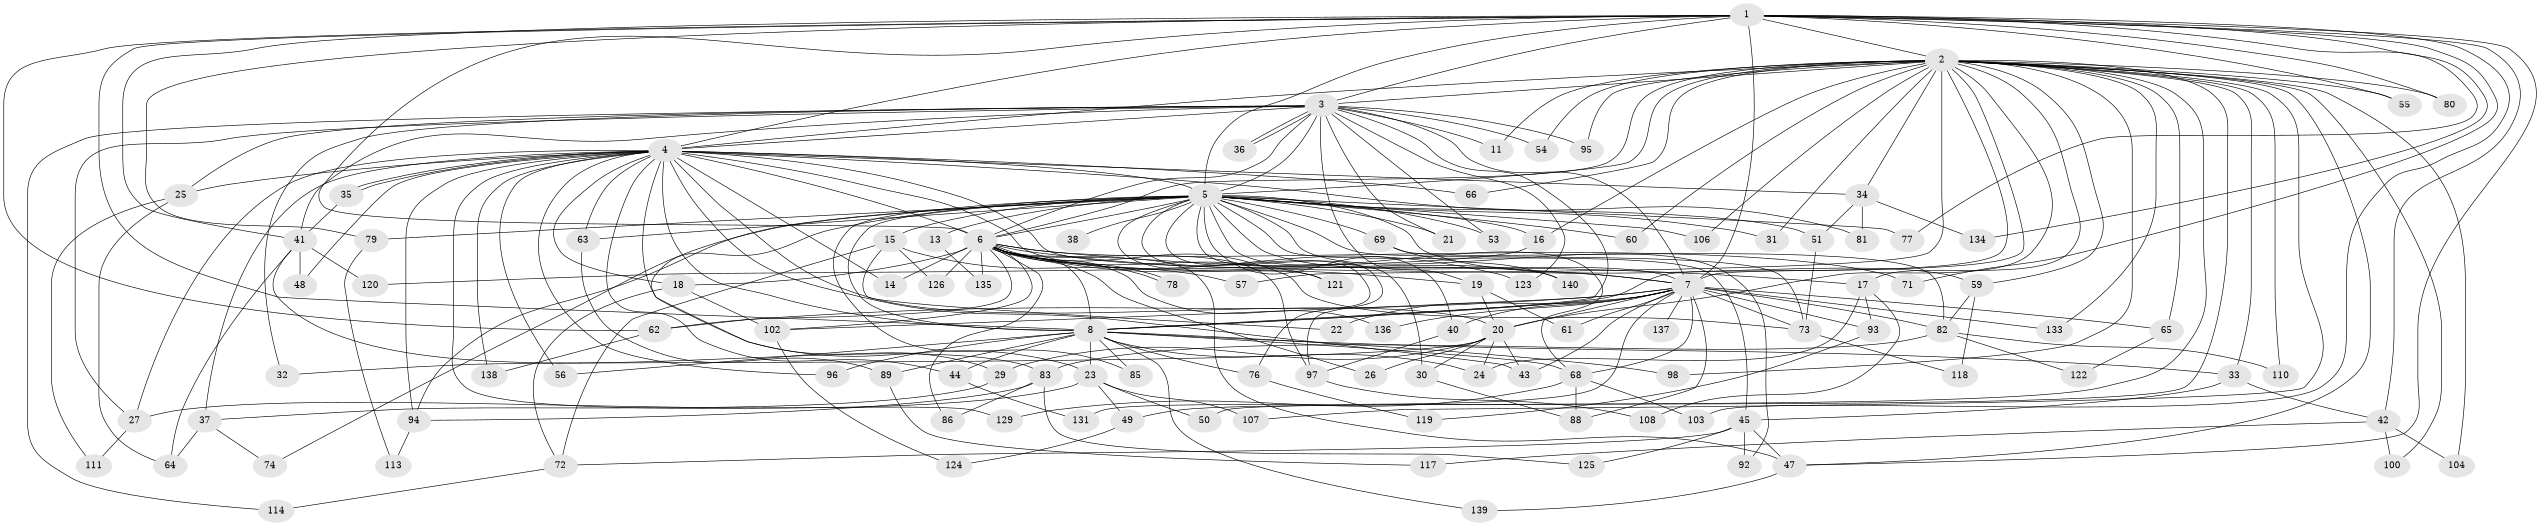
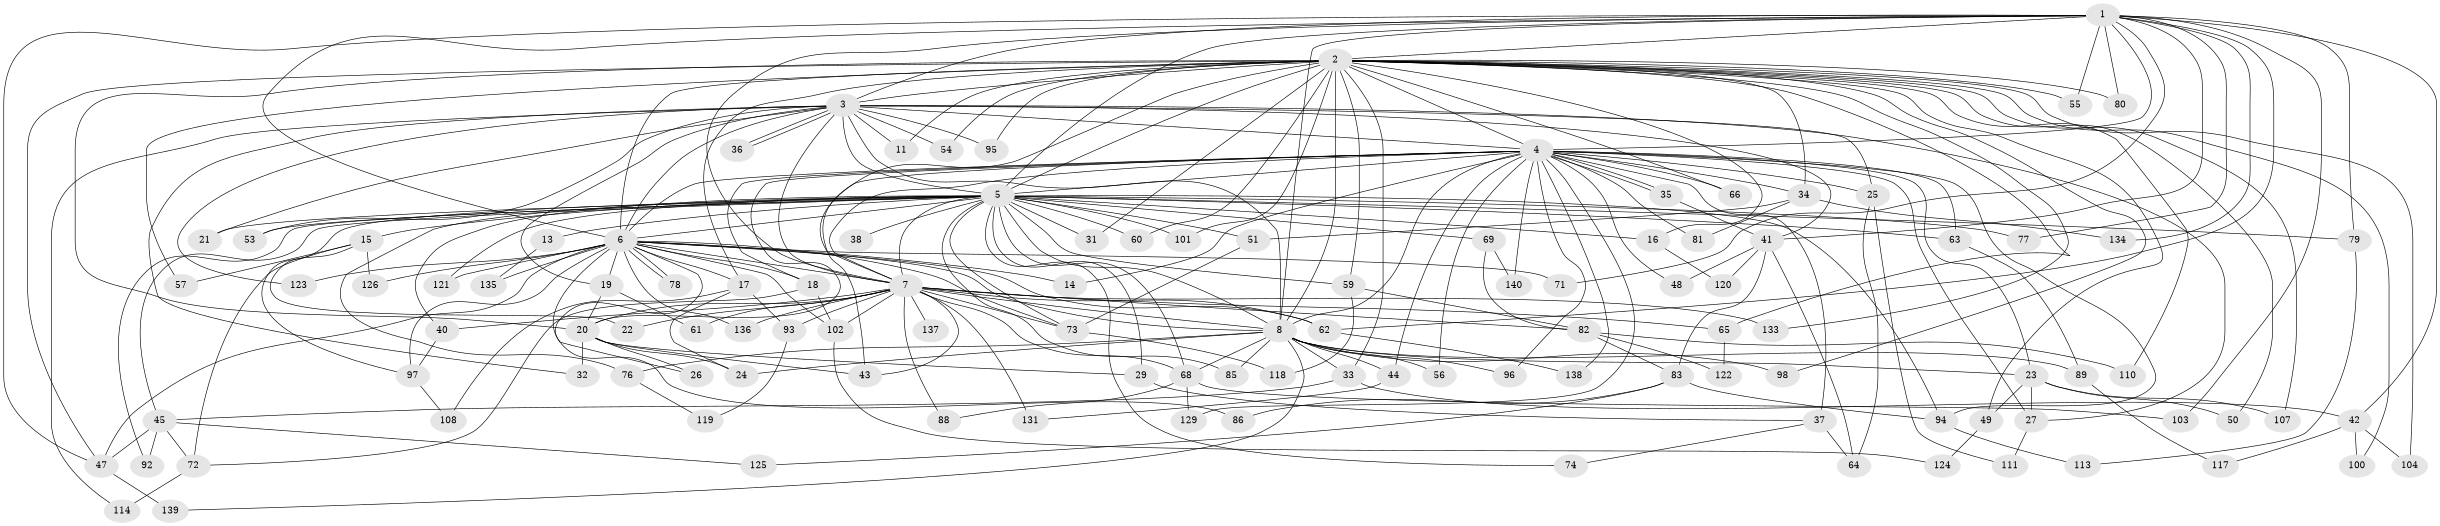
node "106": label "106" -> "101"
node "30": removed
